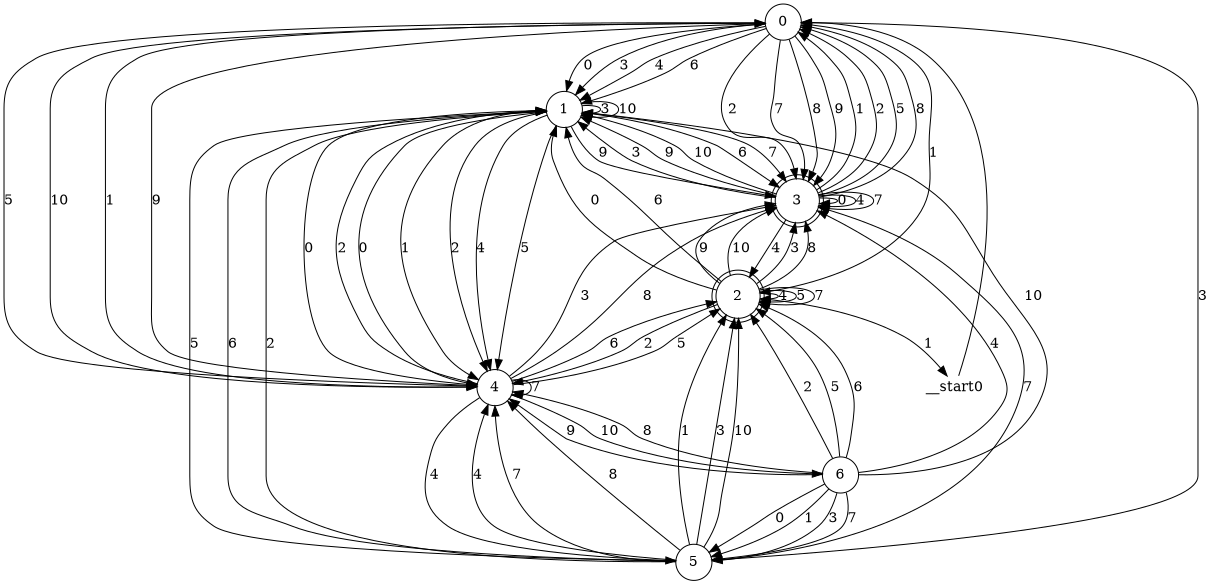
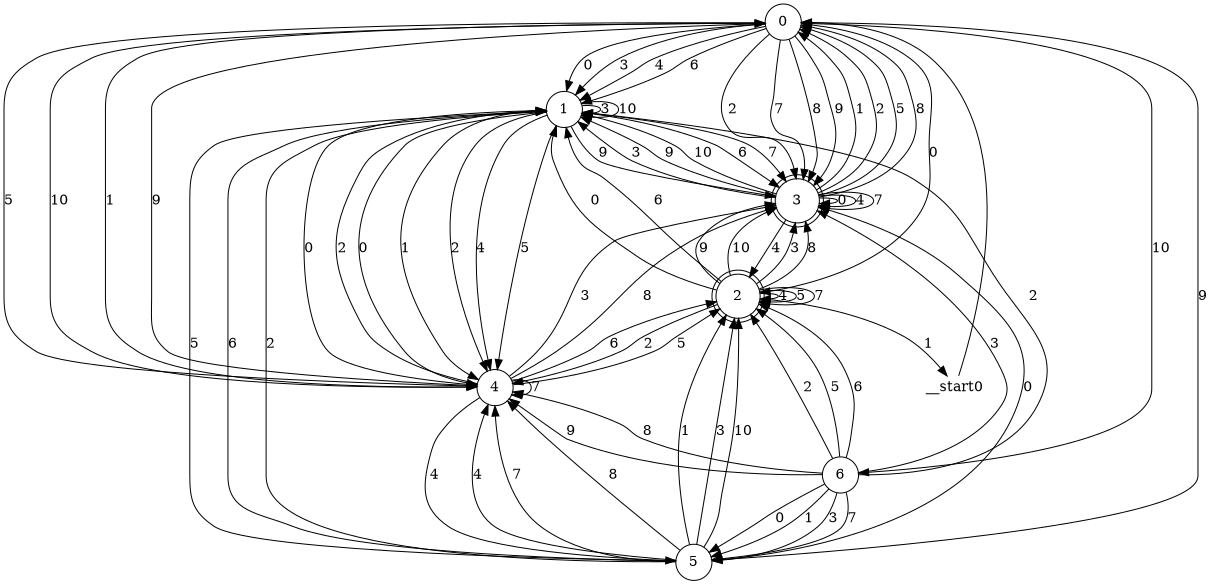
edge "0" -> "2": label "1" -> "0"
edge "6" -> "1": label "10" -> "2"
edge "5" -> "0": label "3" -> "9"
edge "6" -> "3": label "4" -> "3"
edge "5" -> "3": label "7" -> "0"
edge "4" -> "6": now "0" -> "6"
